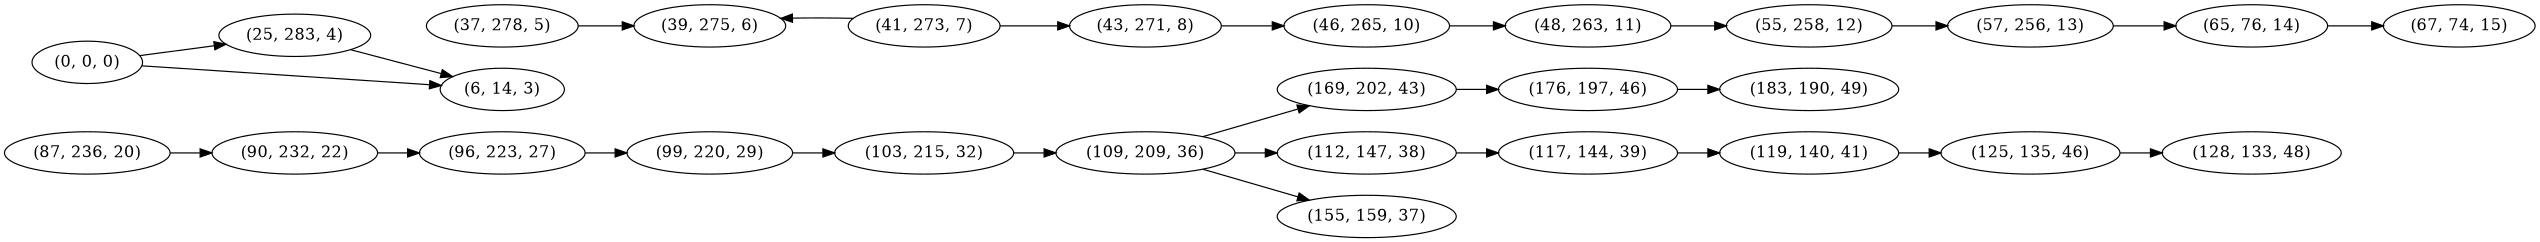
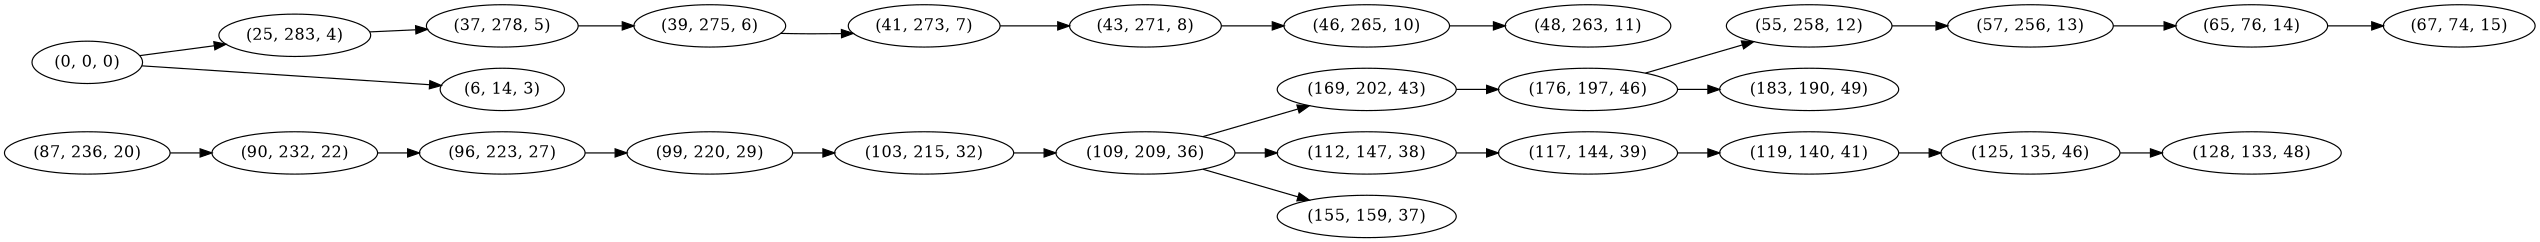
edge "(41, 273, 7)" -> "(39, 275, 6)": reversed
edge "(48, 263, 11)" -> "(55, 258, 12)": now "(176, 197, 46)" -> "(55, 258, 12)"
edge "(25, 283, 4)" -> "(6, 14, 3)": now "(25, 283, 4)" -> "(37, 278, 5)"
